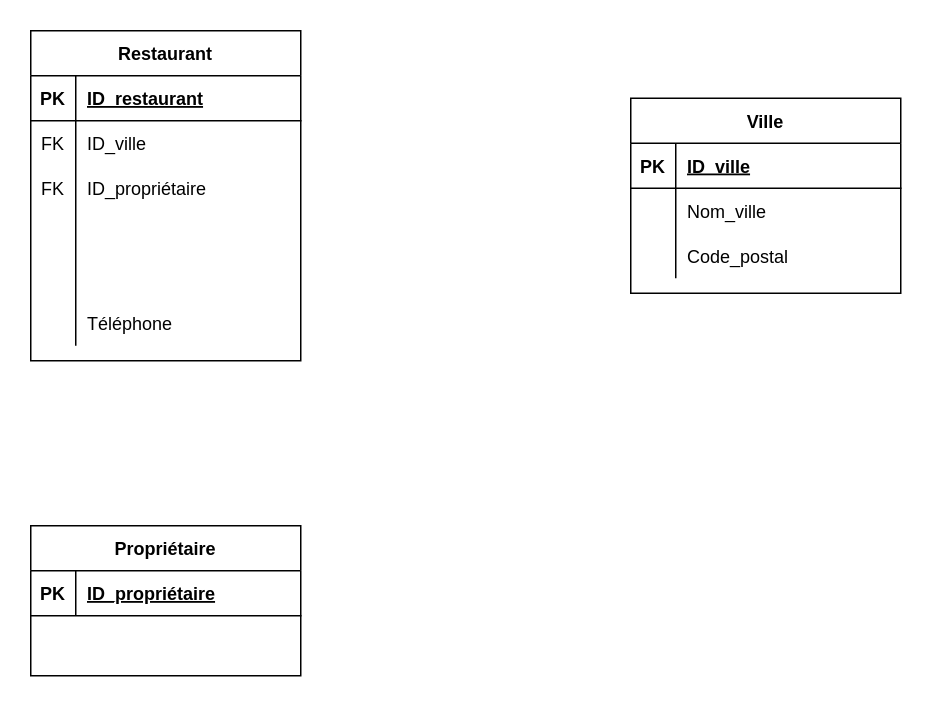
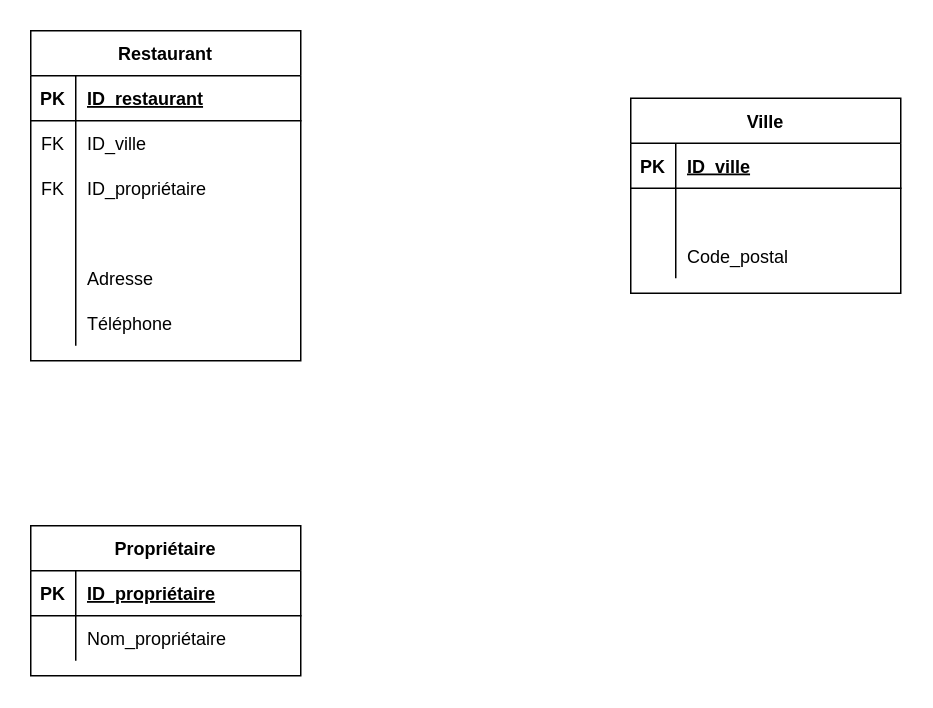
node "Nom_ville": removed
node "Adresse": added
node "Nom_propriétaire": added
